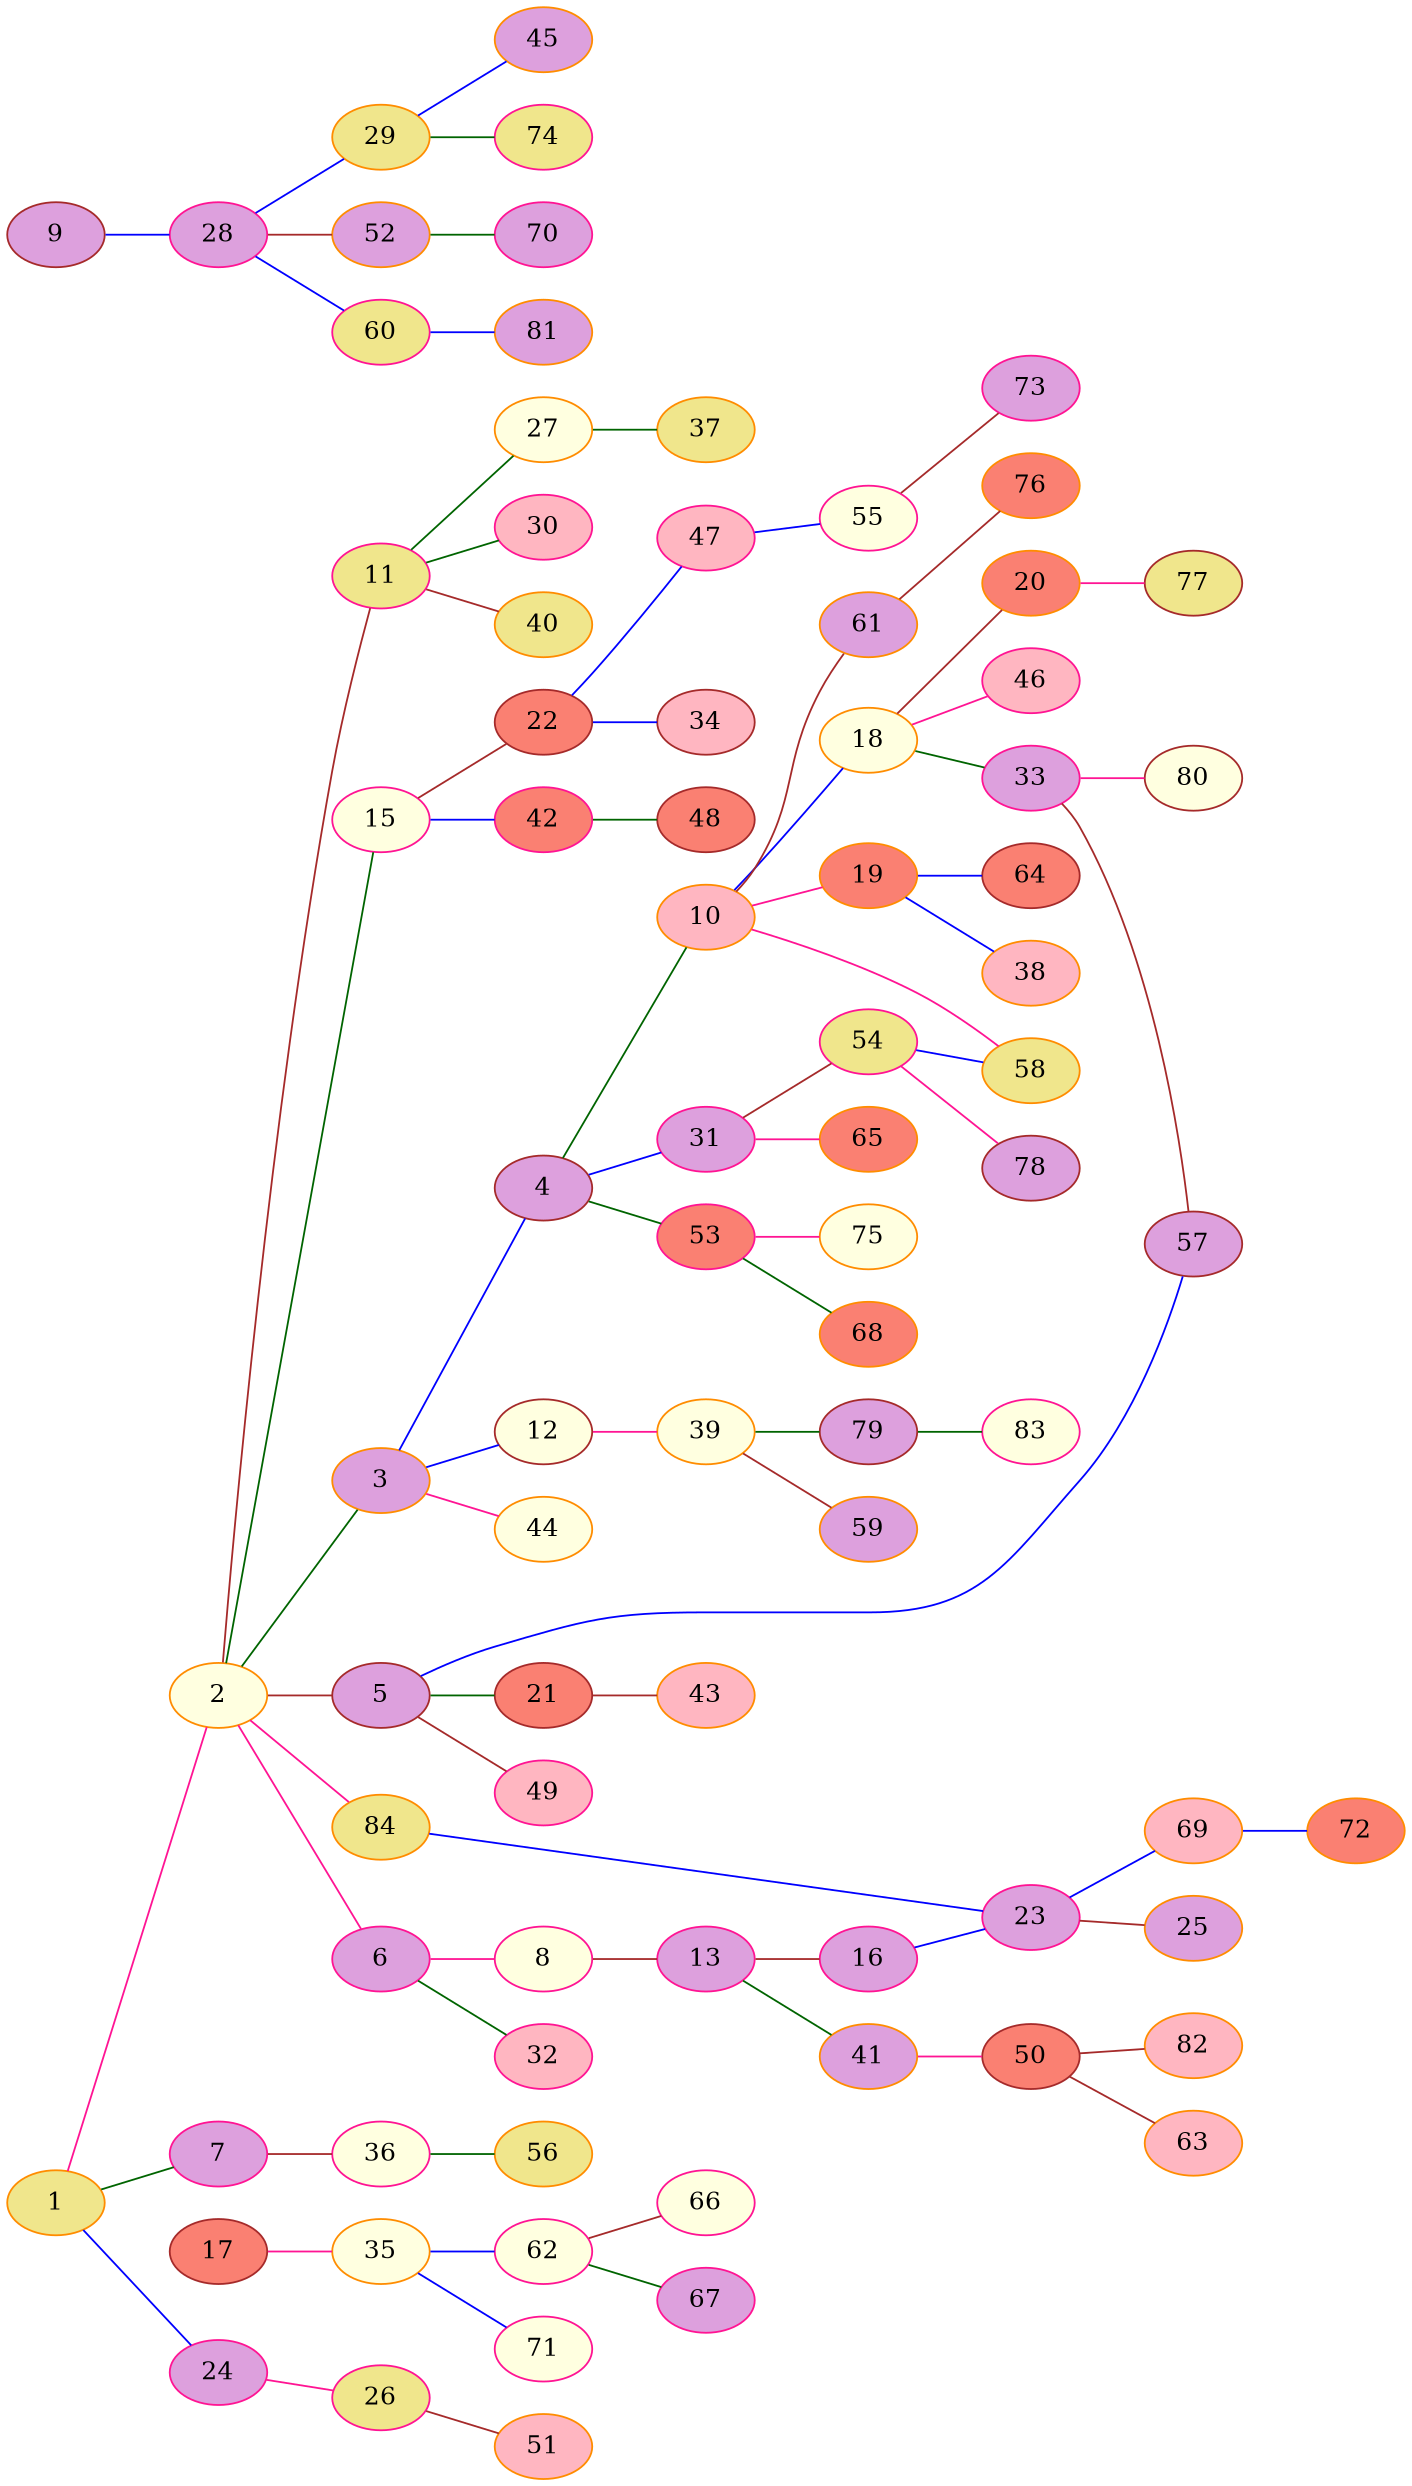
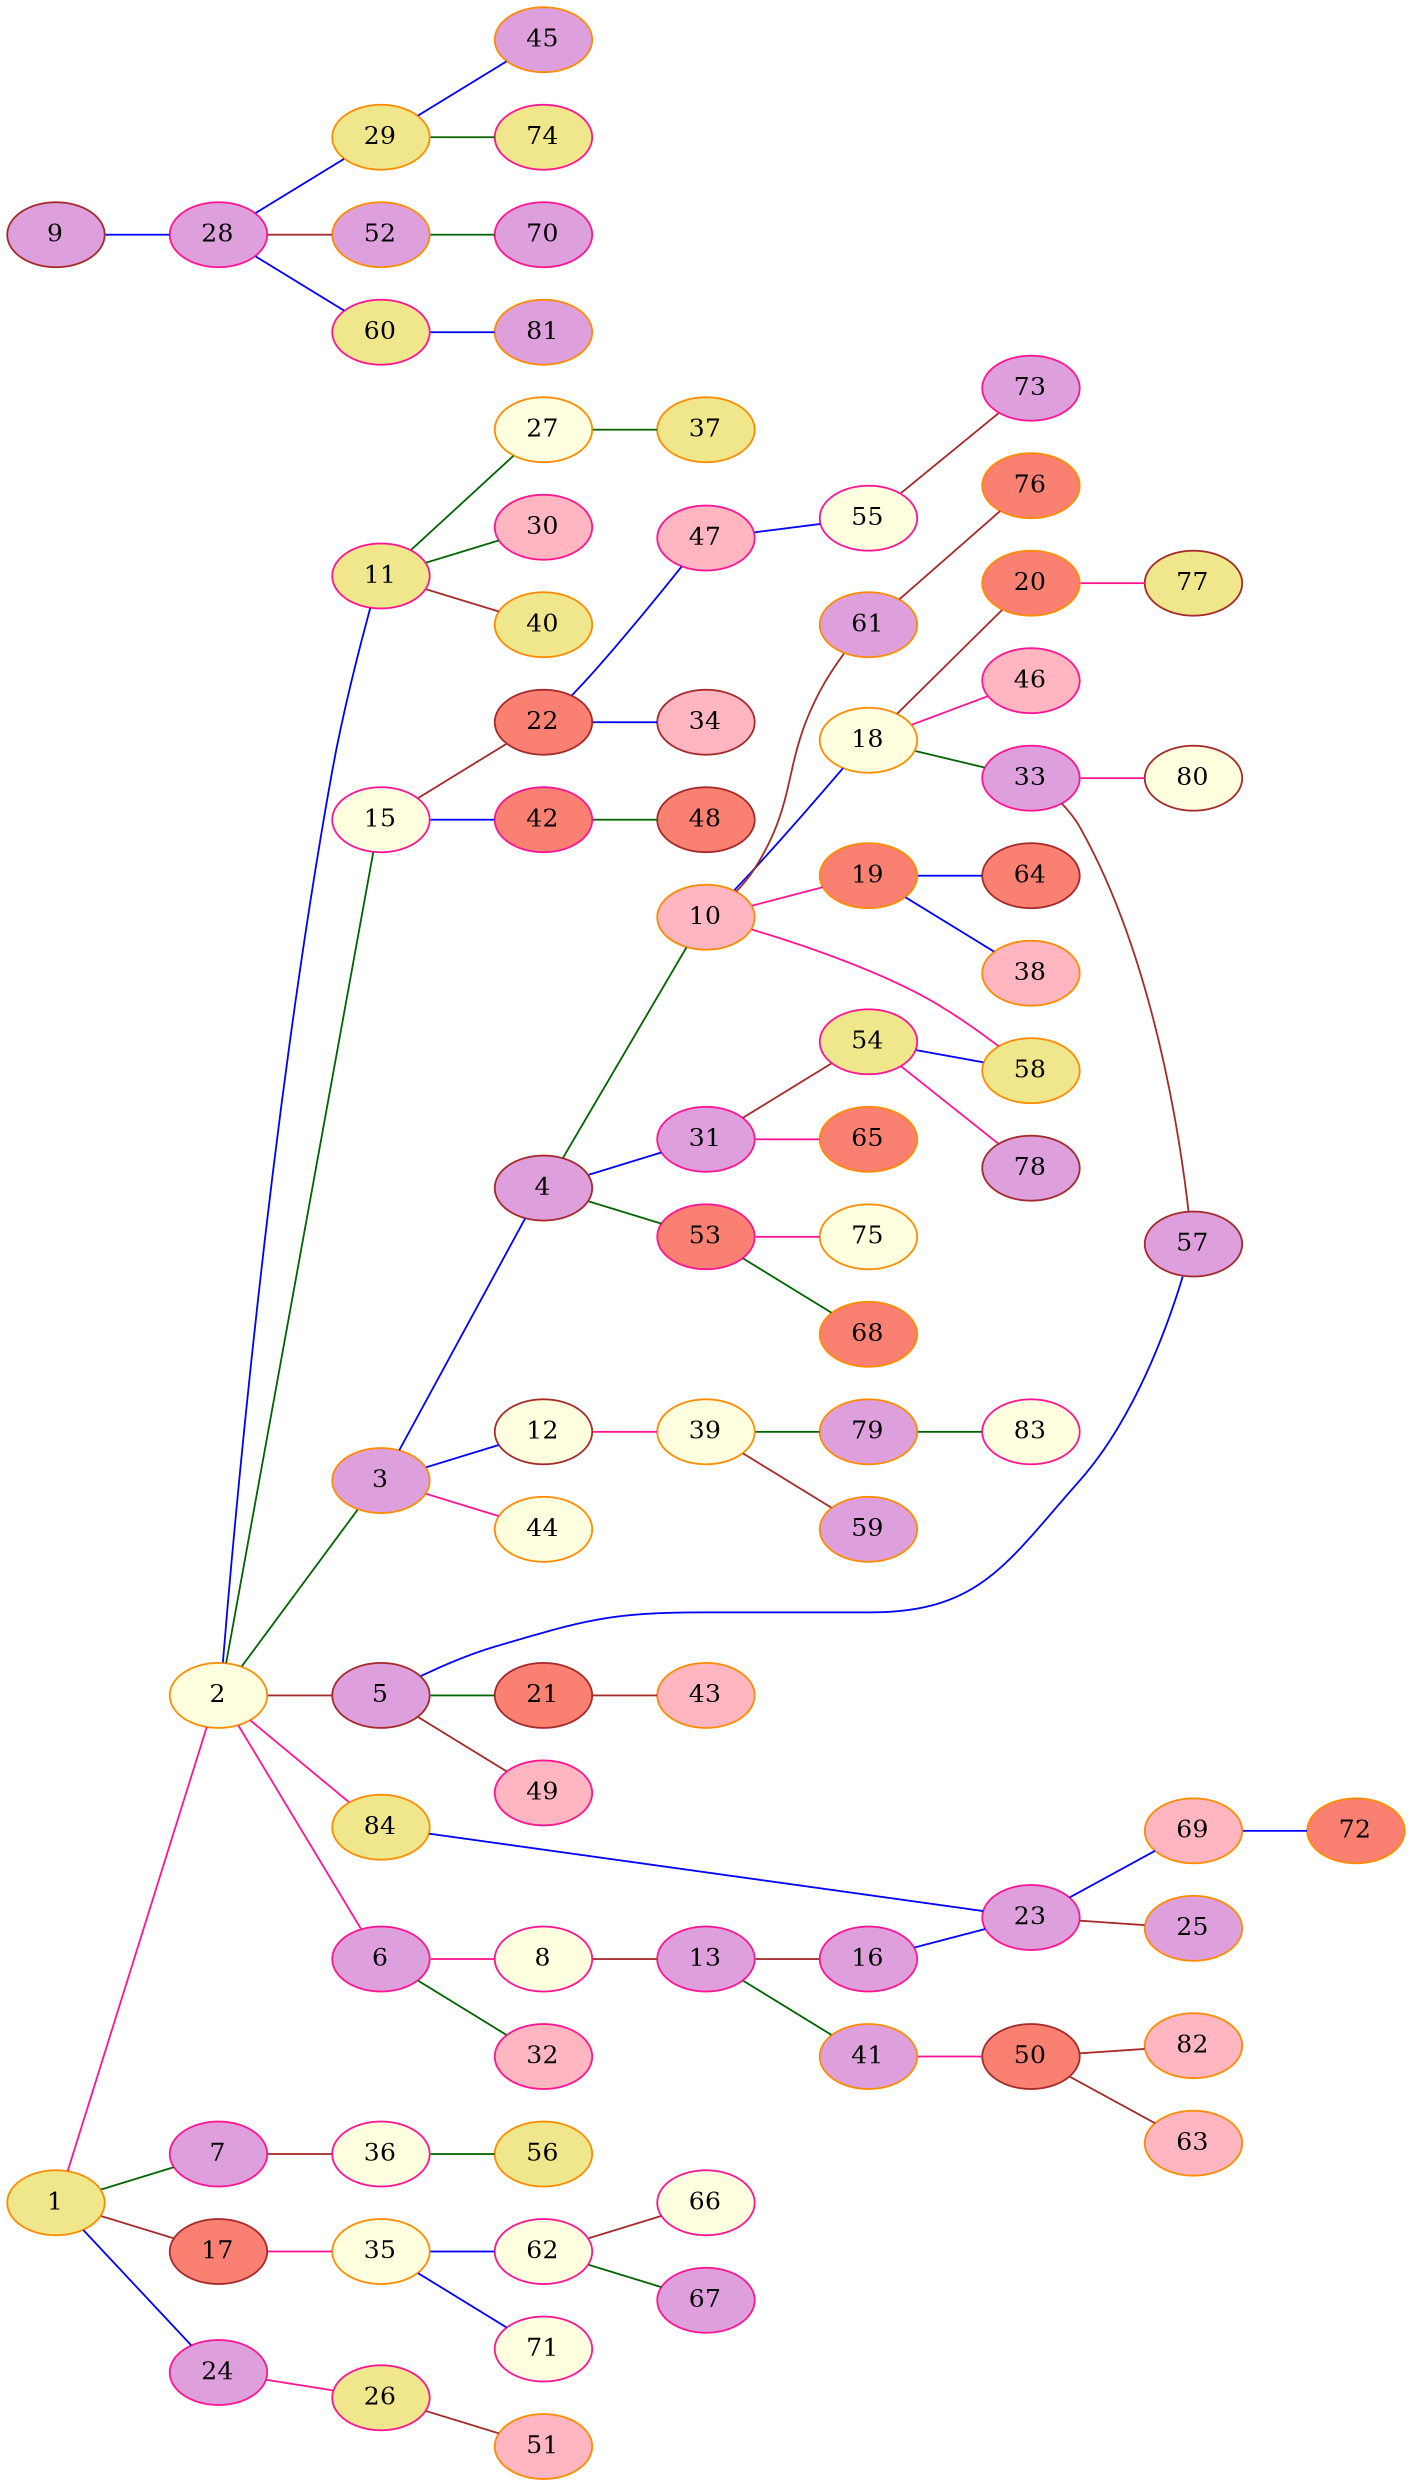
edge "11" -- "2": color brown -> blue
node "79": color brown -> darkorange
edge "1" -- "17": added
